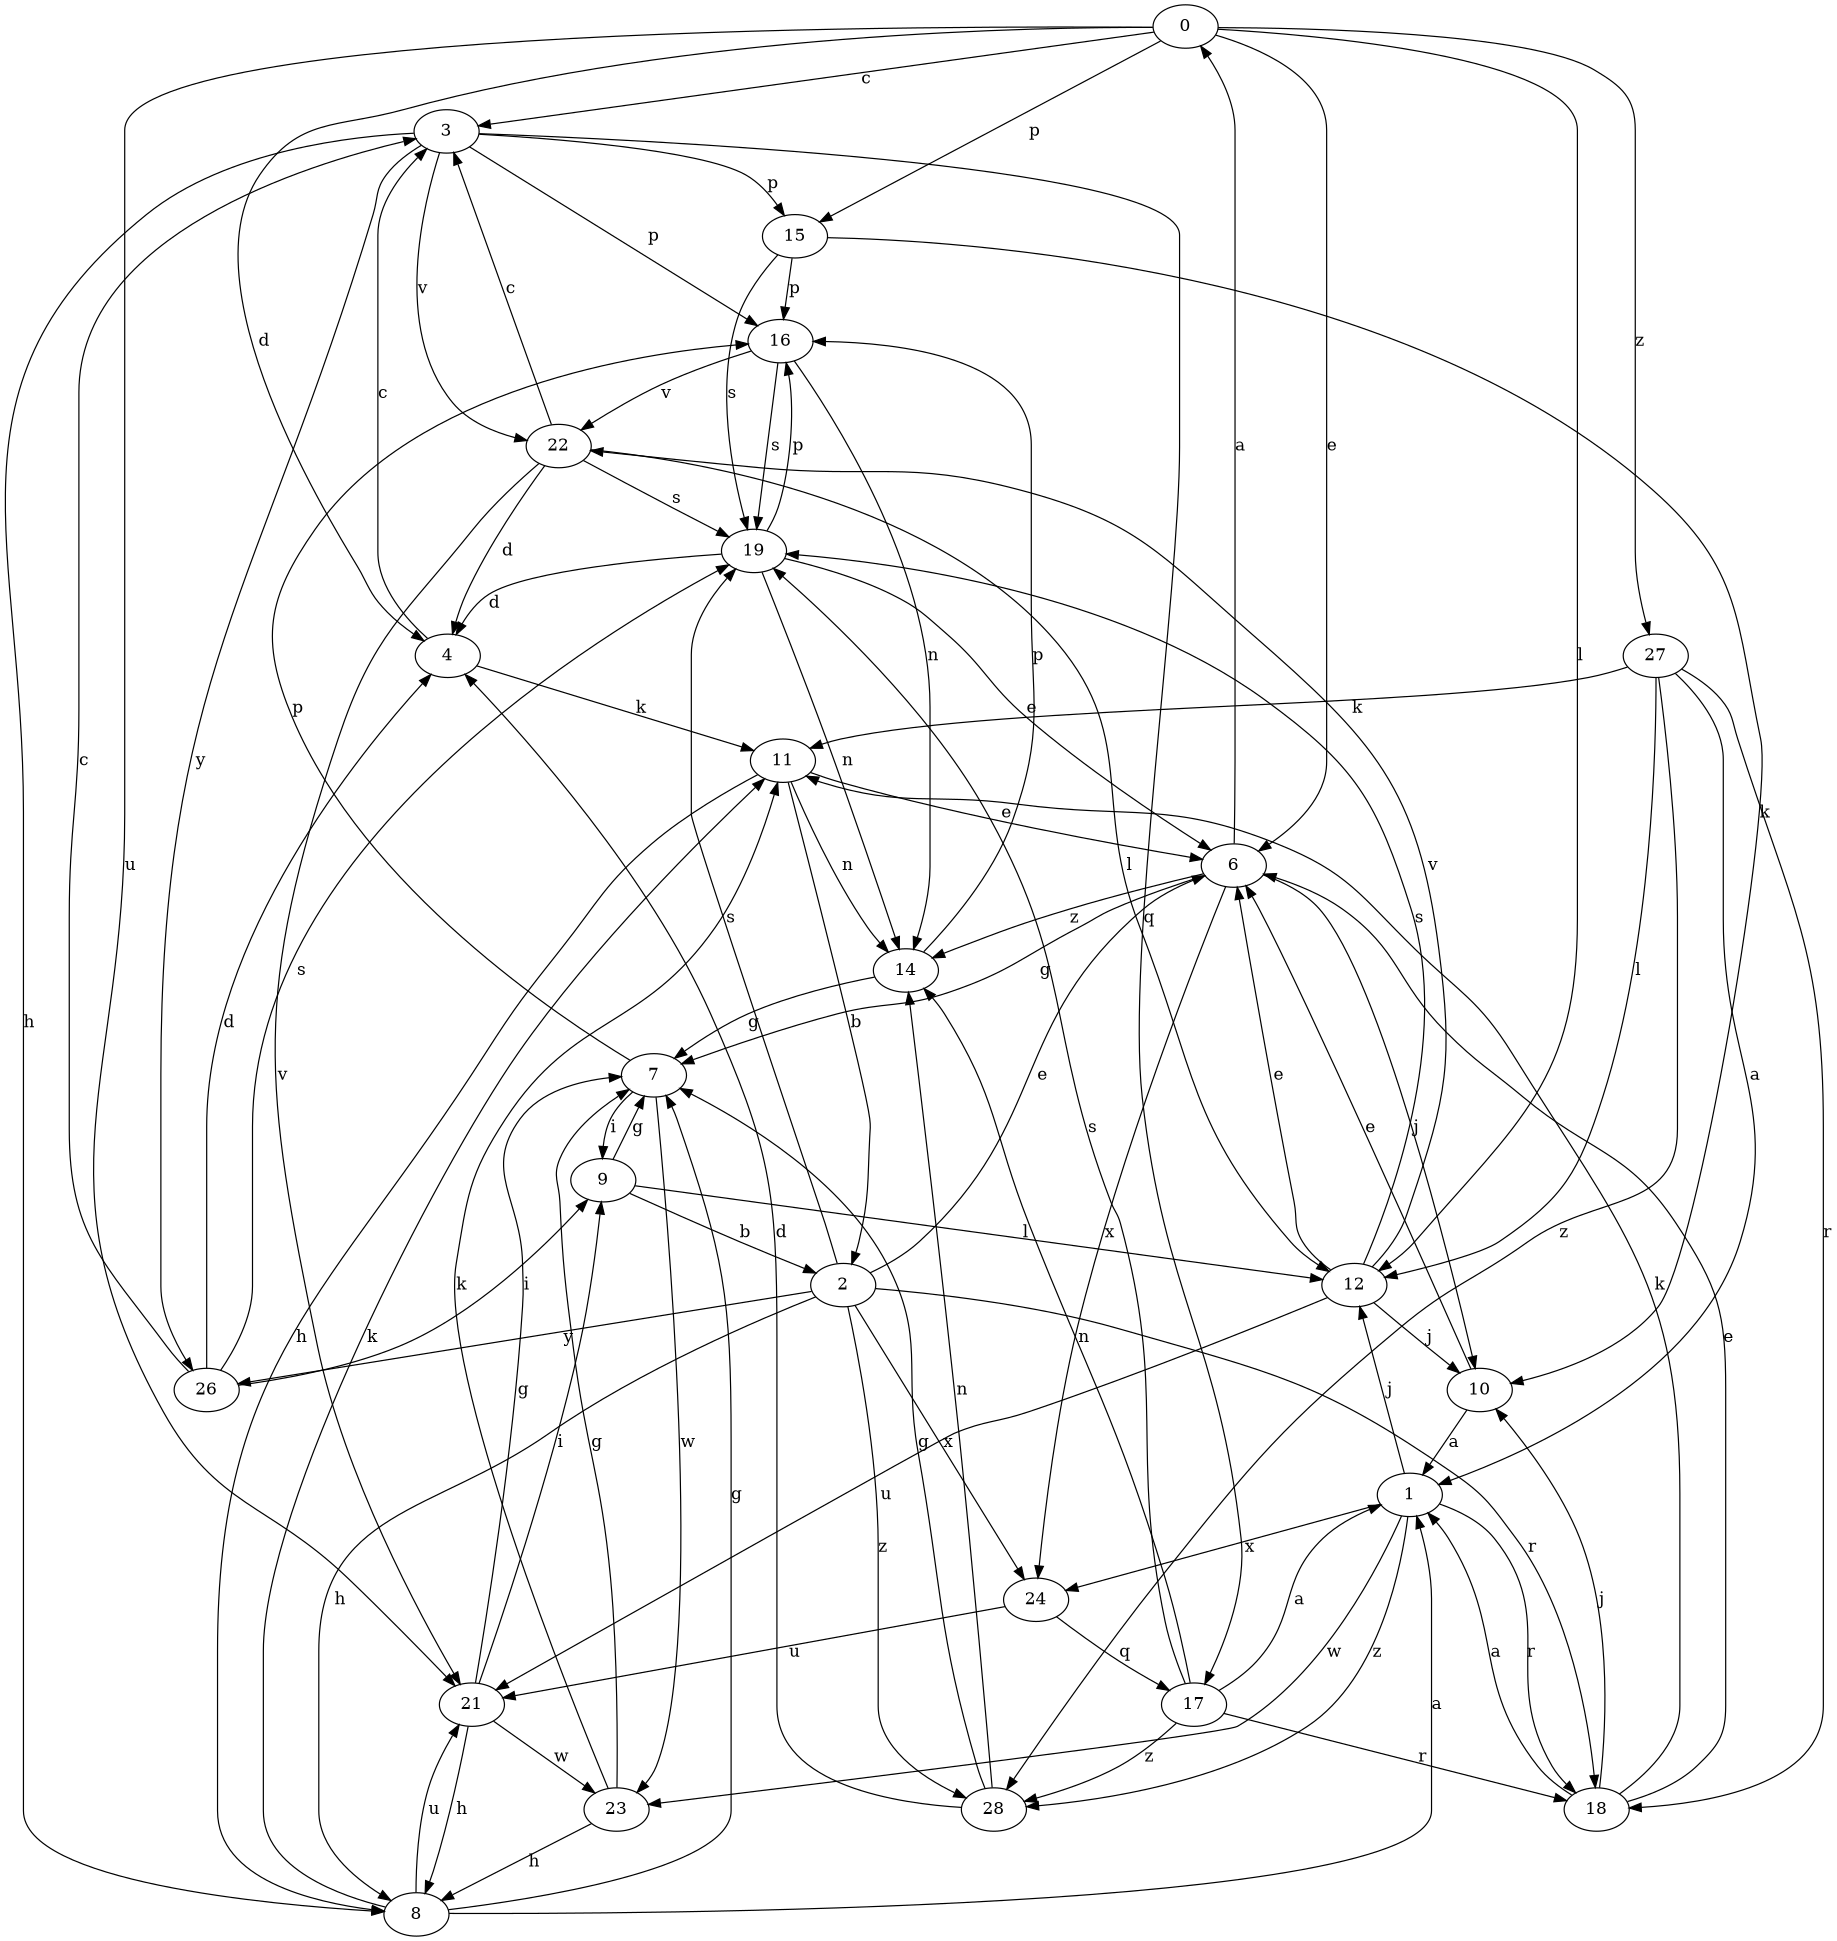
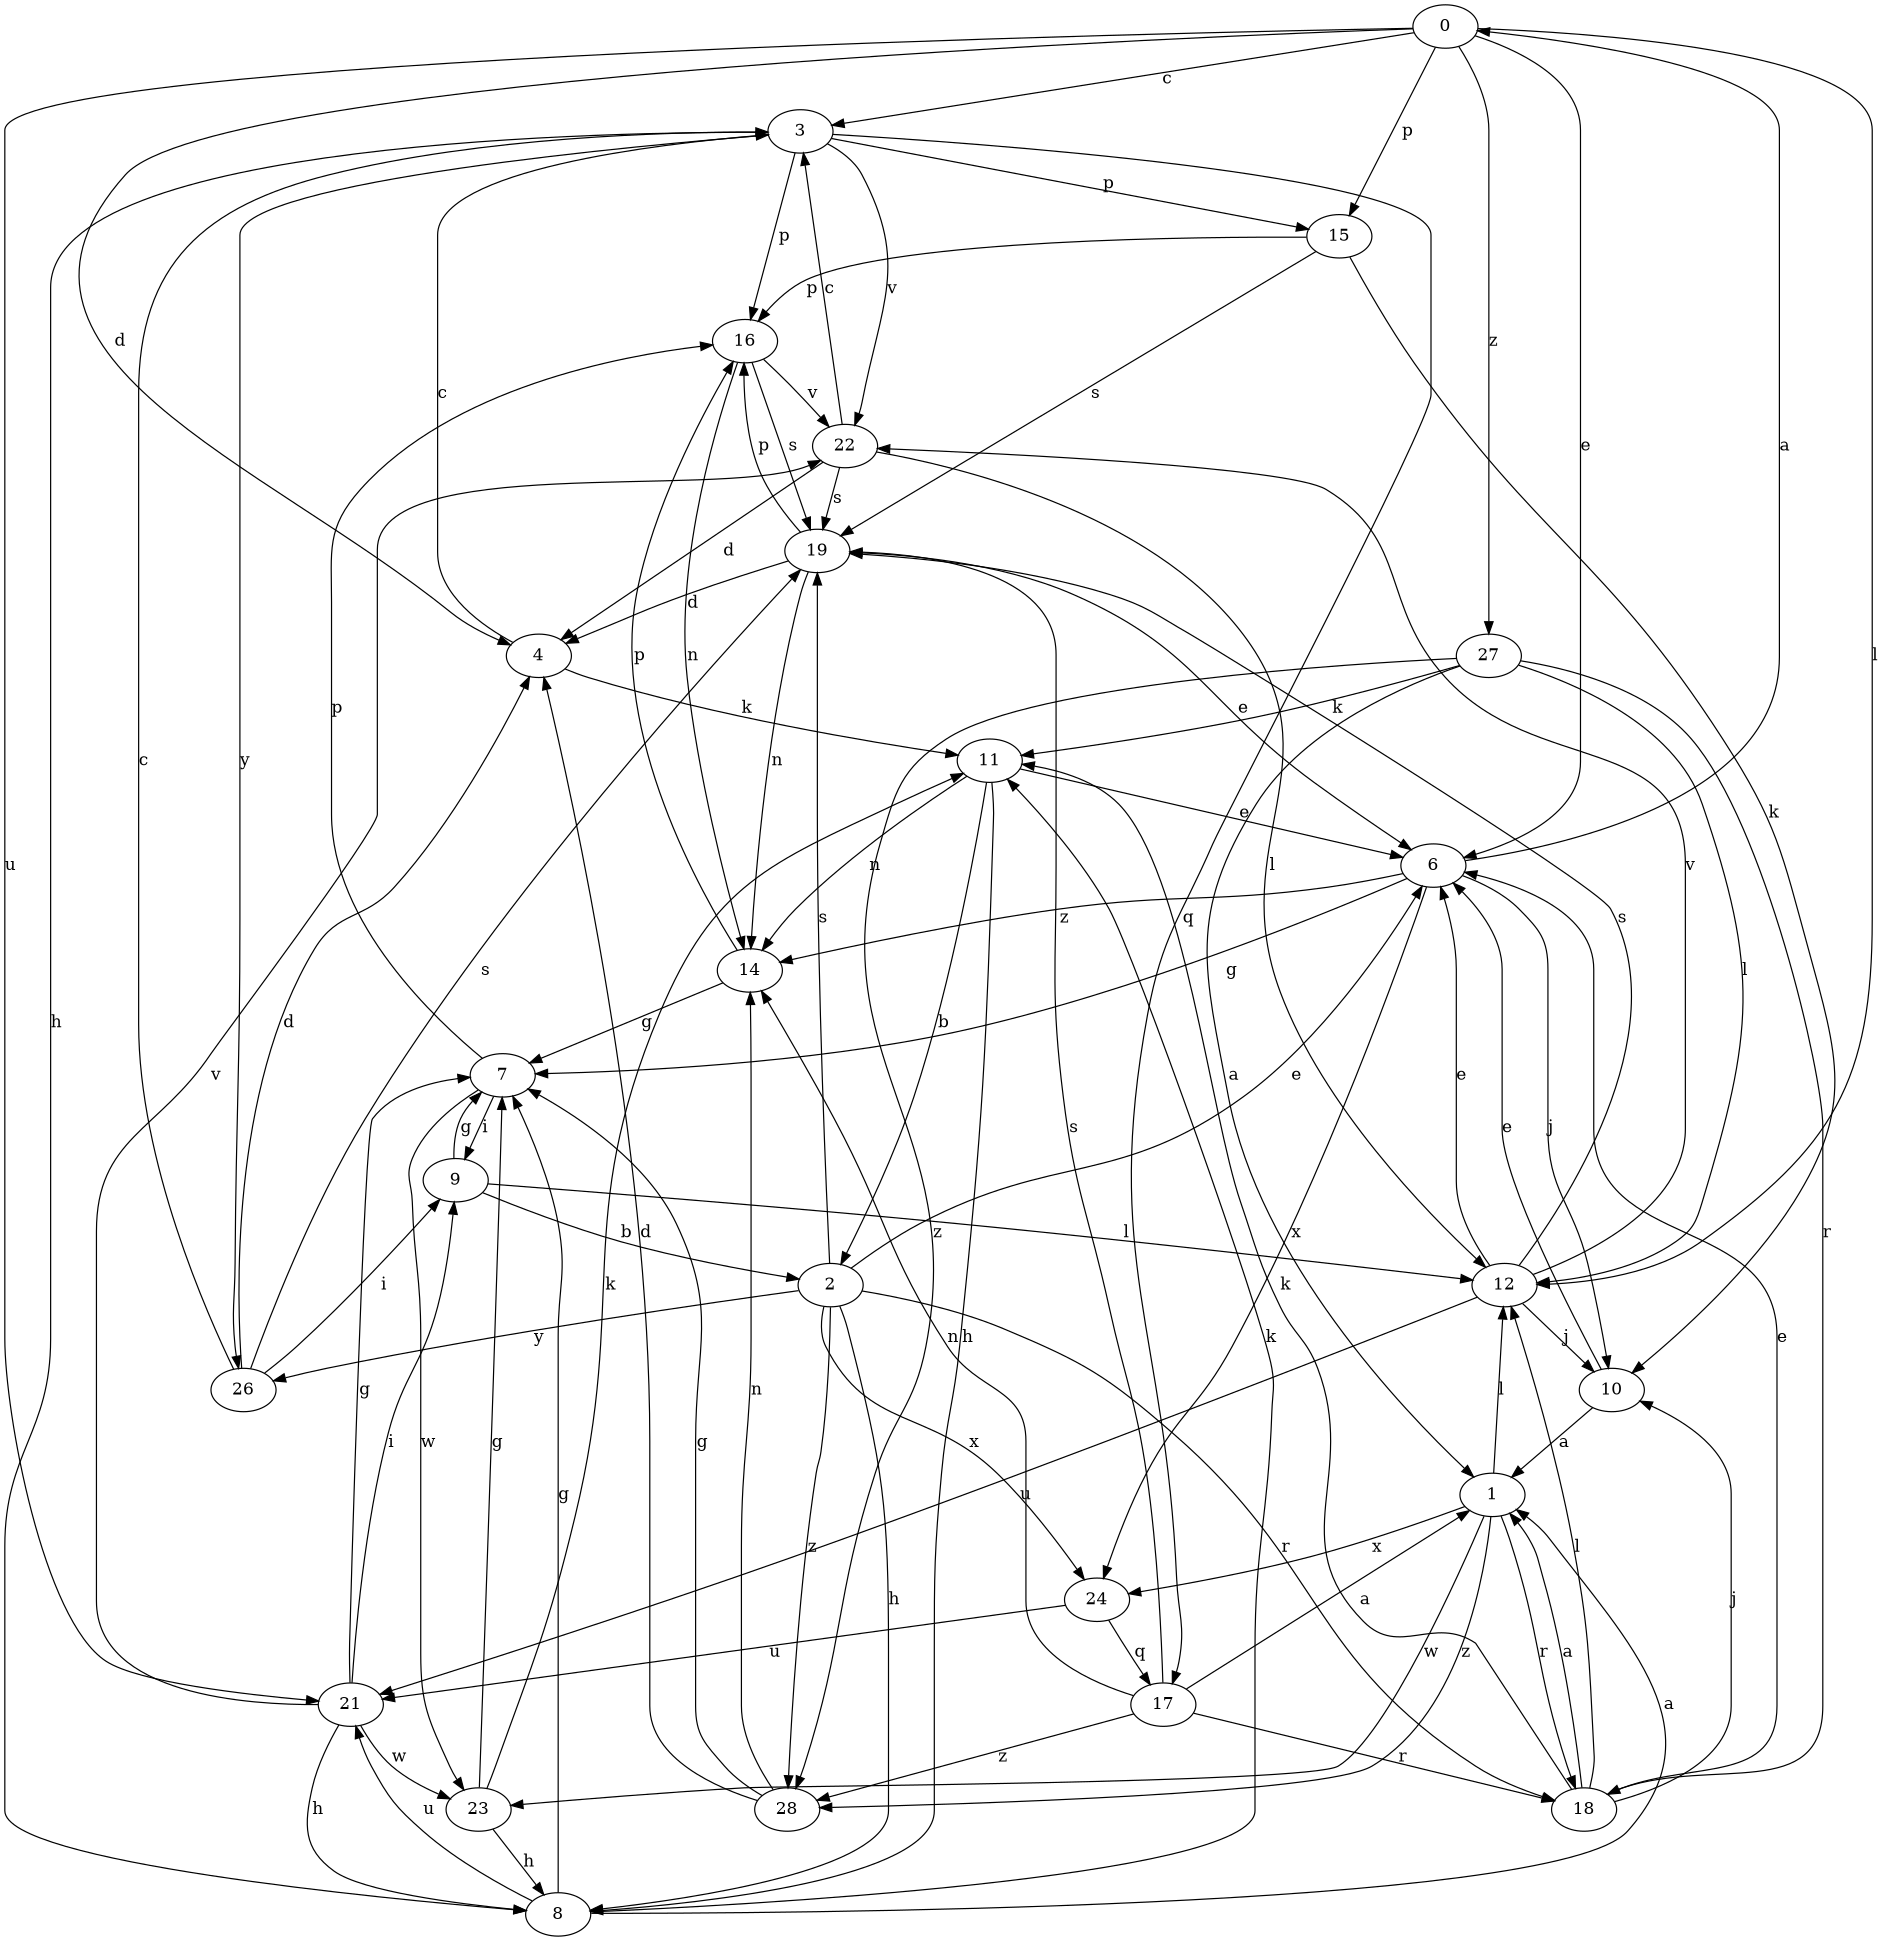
edge "22" -> "21": reversed
edge "1" -> "12": label "j" -> "l"
edge "18" -> "12": added, label "l"
